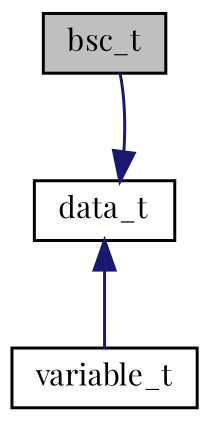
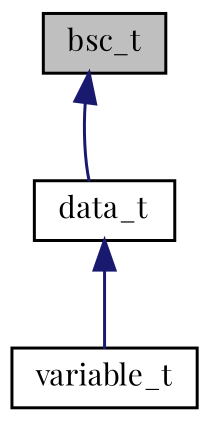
edge "bsc_t" -> "data_t": reversed
